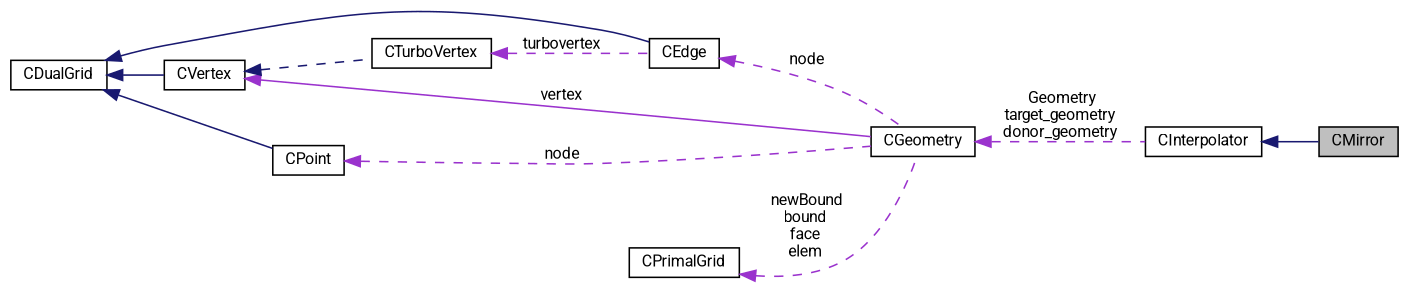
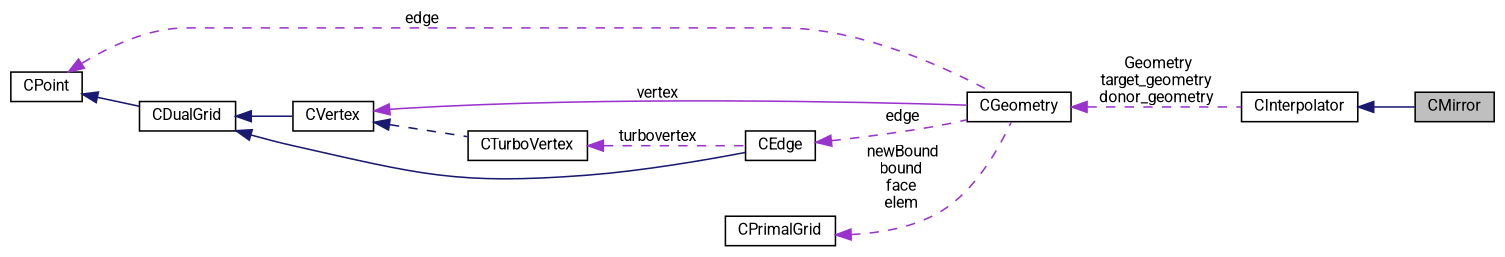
edge "CGeometry" -> "CEdge": label " node" -> " edge"
edge "CPoint" -> "CDualGrid": reversed
edge "CGeometry" -> "CPoint": label " node" -> " edge"
